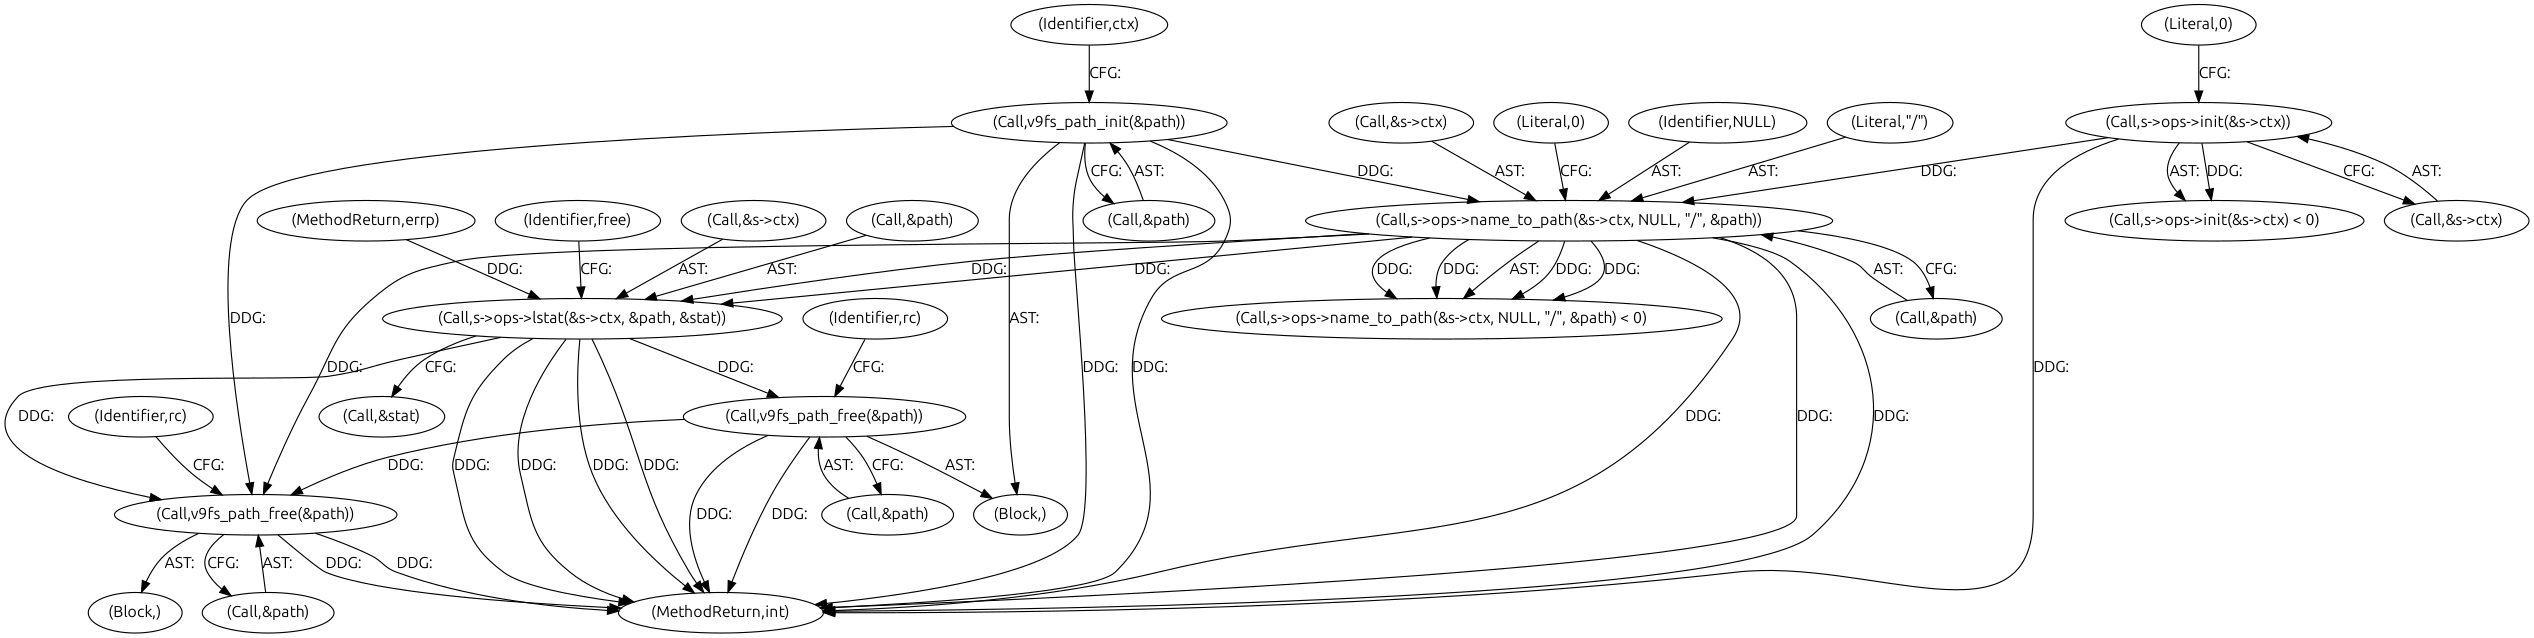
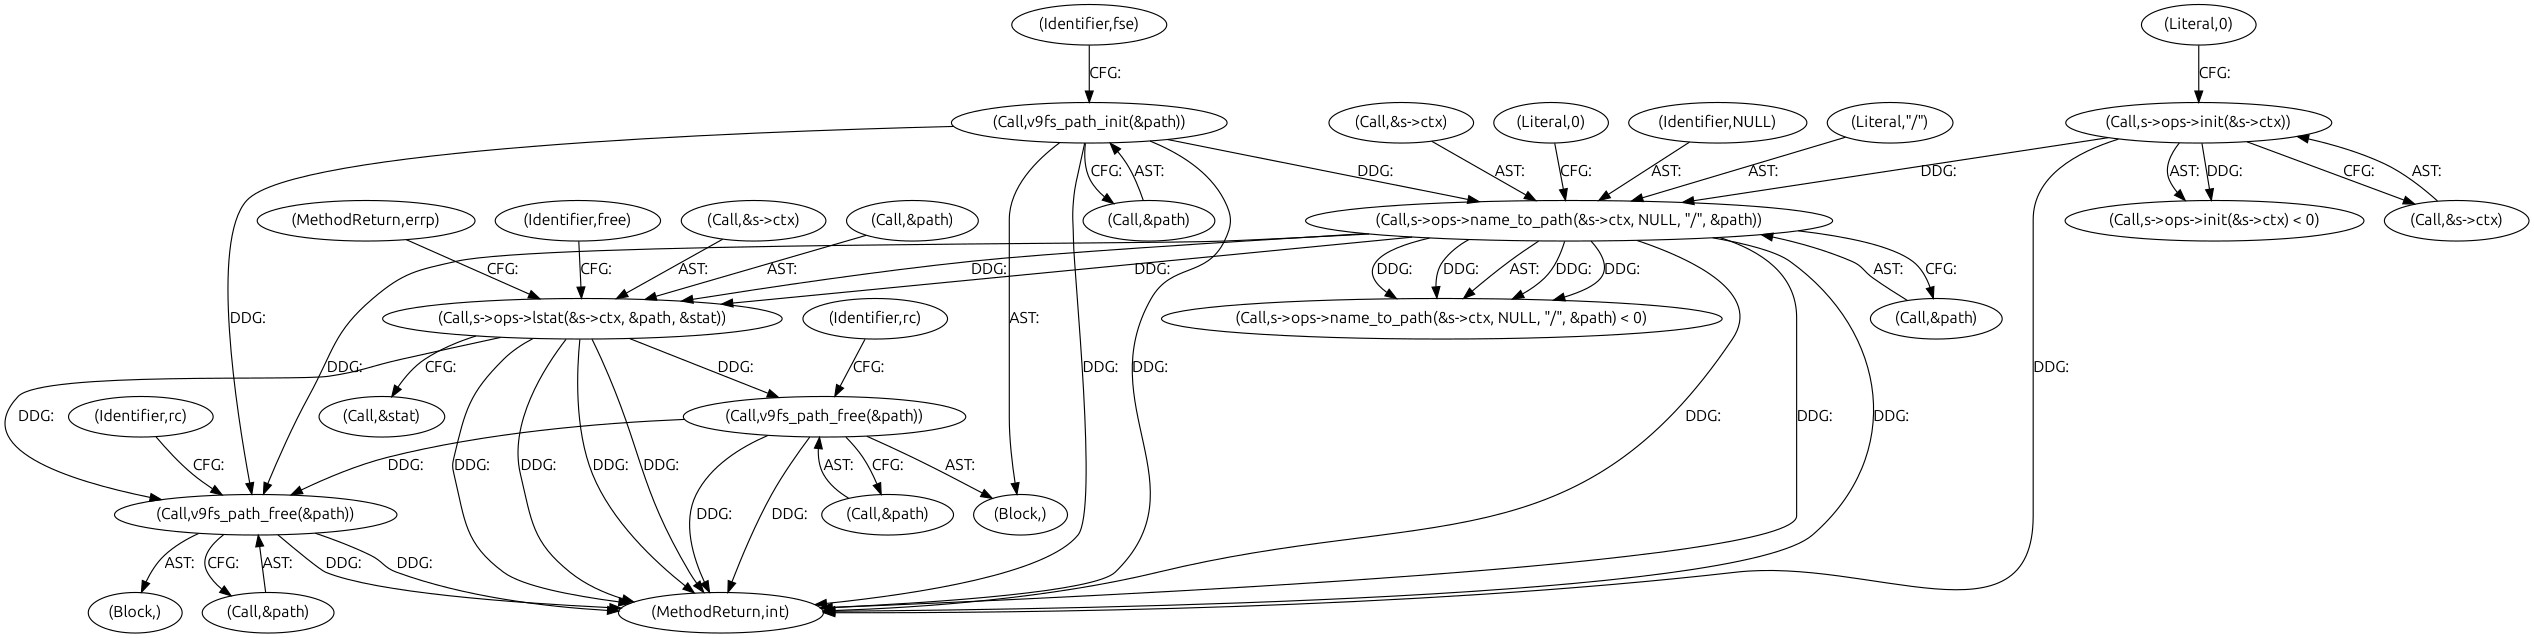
node "(Identifier,ctx)": label "(Identifier,ctx)" -> "(Identifier,fse)"
edge "(MethodReturn,errp)" -> "(Call,s->ops->lstat(&s->ctx, &path, &stat))": label "DDG: " -> "CFG: "
